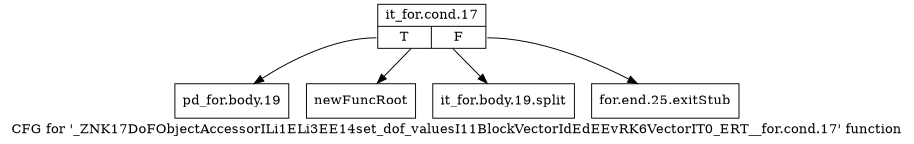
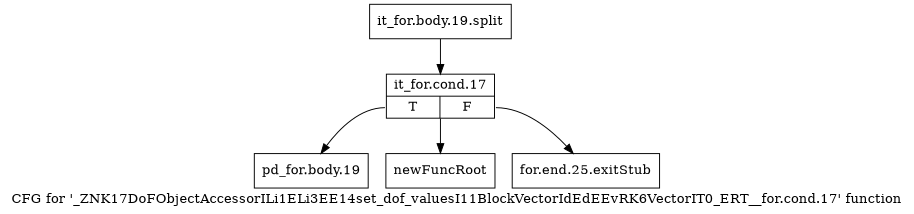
edge "it_for.cond.17" -> "it_for.body.19.split": reversed
